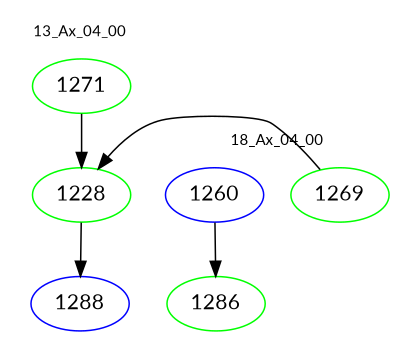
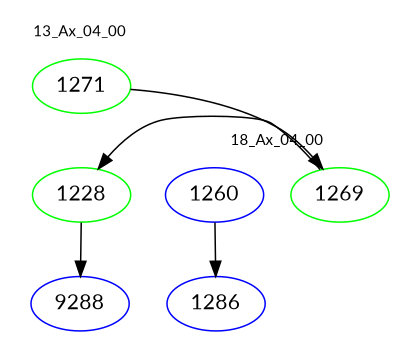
edge "1271" -> "1228": now "1271" -> "1269"
node "1288": label "1288" -> "9288"
node "1286": color green -> blue
